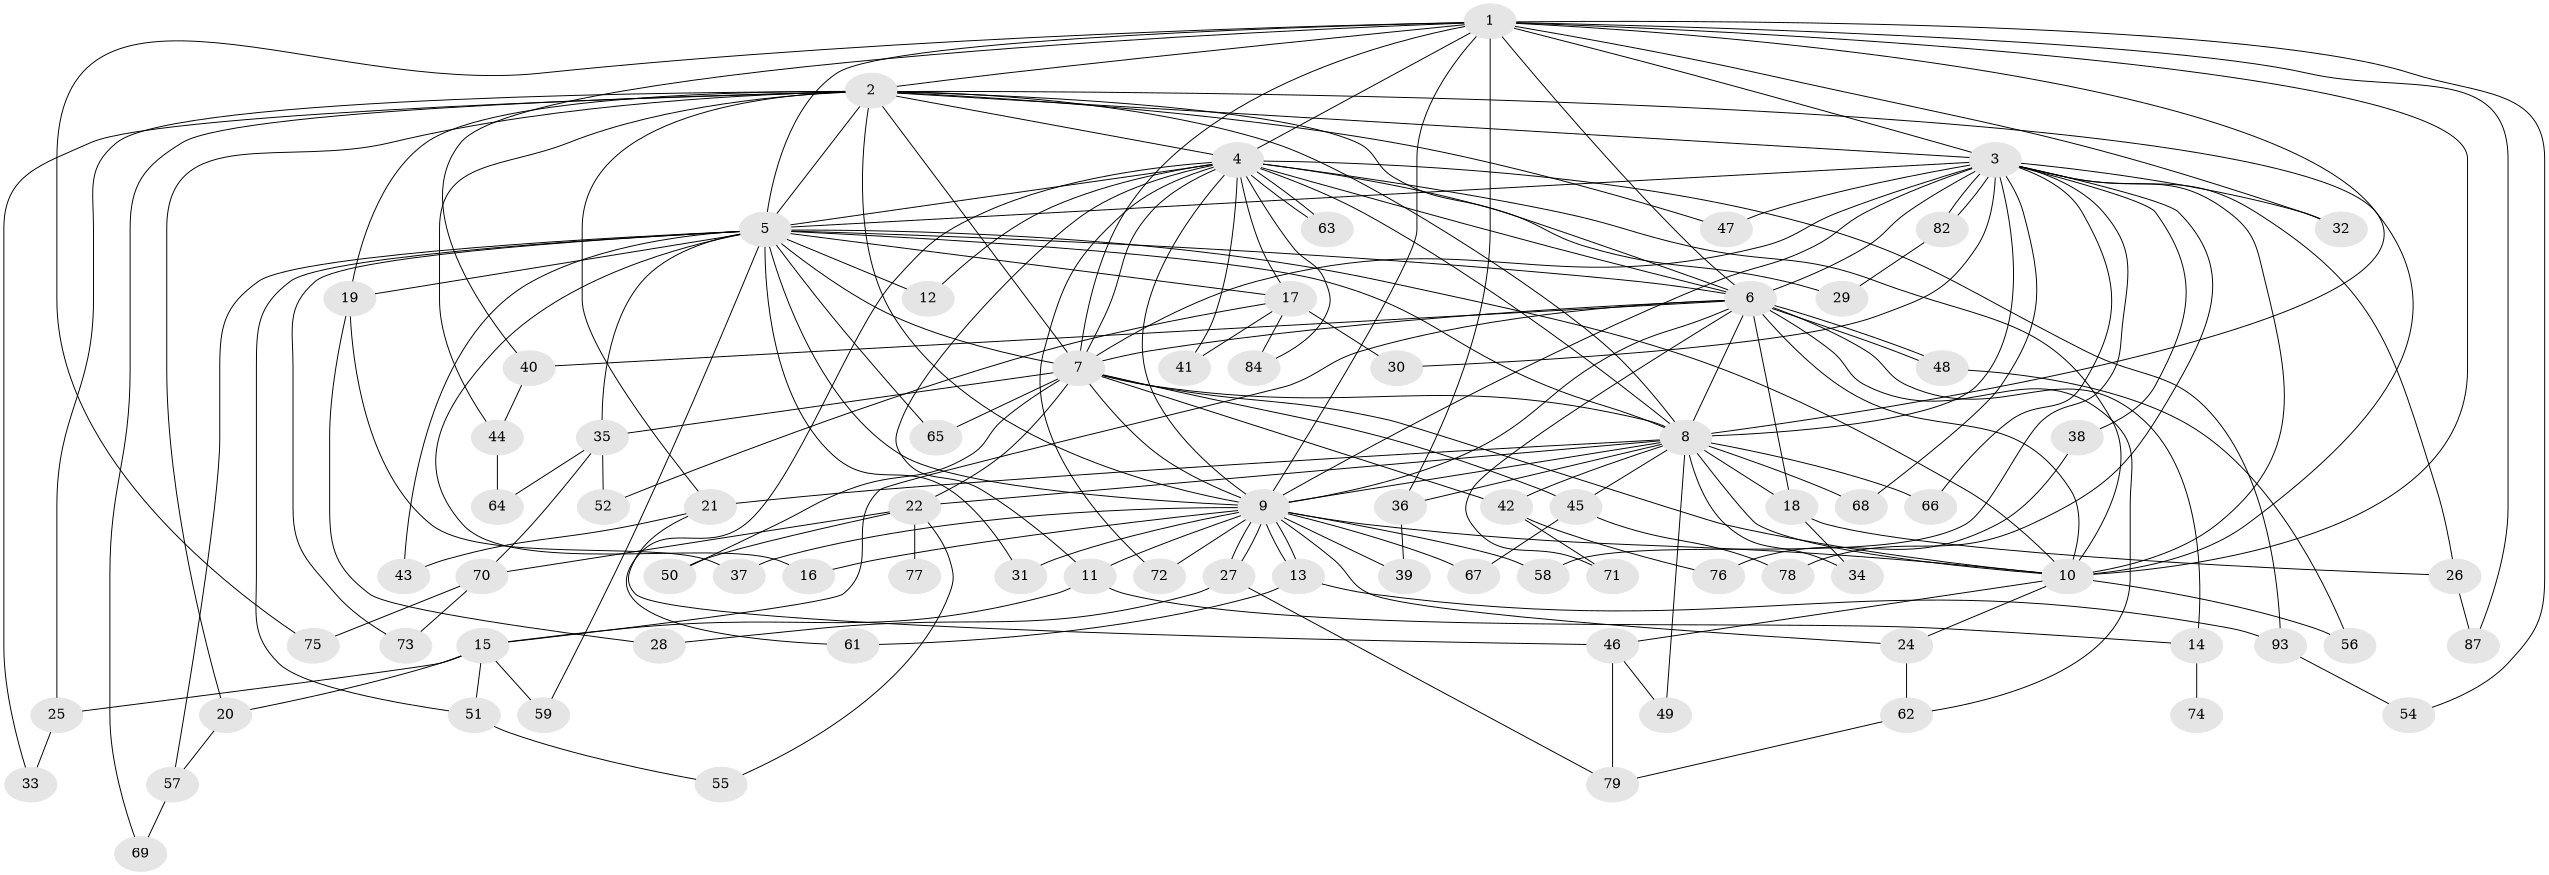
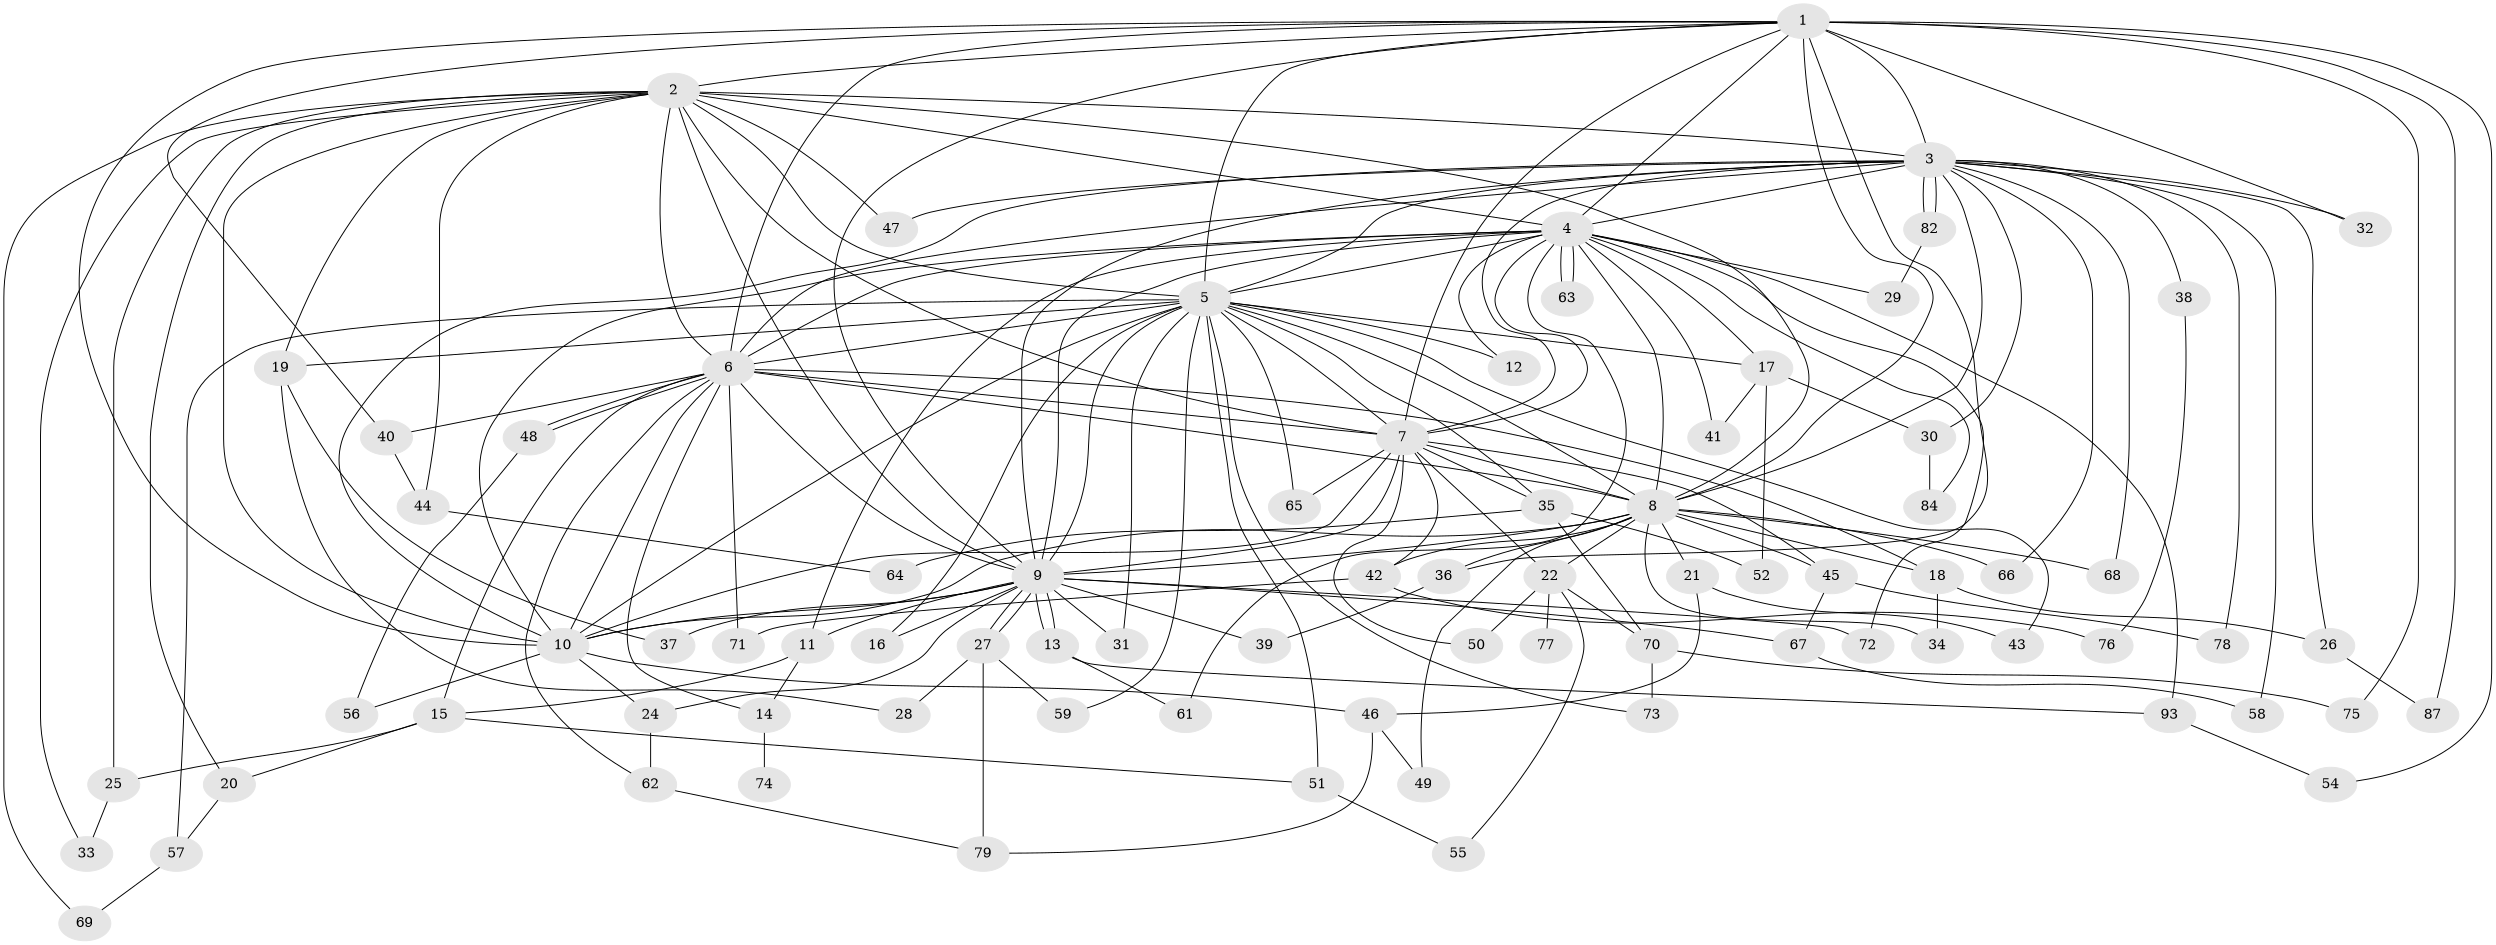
edge "3" -- "4": added
edge "2" -- "21": removed
edge "17" -- "84": now "30" -- "84"
edge "9" -- "58": now "67" -- "58"
edge "15" -- "59": now "27" -- "59"
